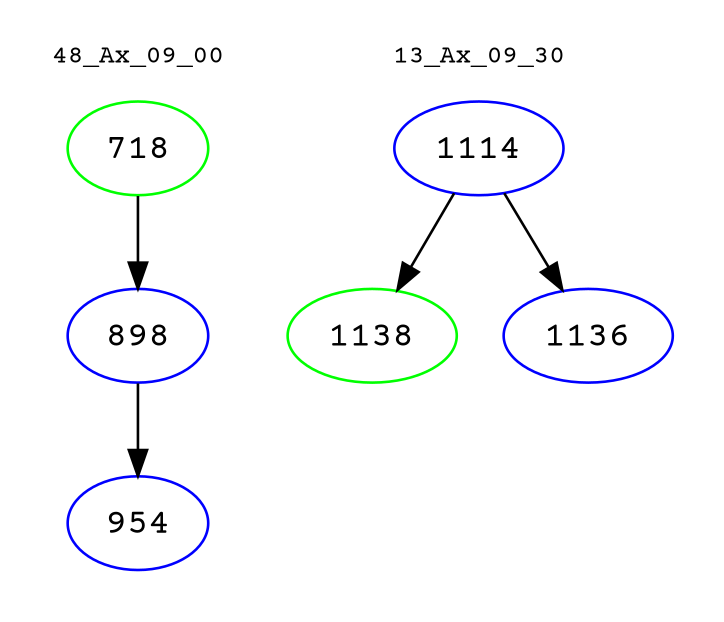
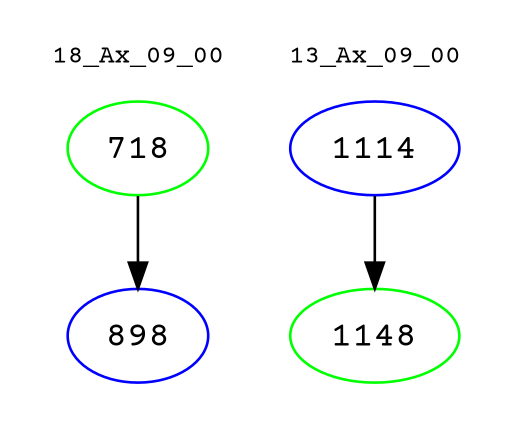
cluster "48_Ax_09_00": label "48_Ax_09_00" -> "18_Ax_09_00"
cluster "13_Ax_09_30": label "13_Ax_09_30" -> "13_Ax_09_00"
node "1138": label "1138" -> "1148"
node "1136": removed
node "954": removed
